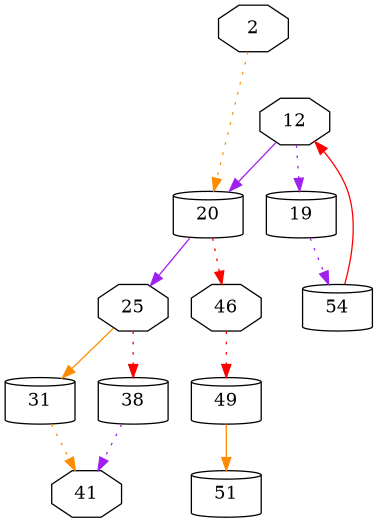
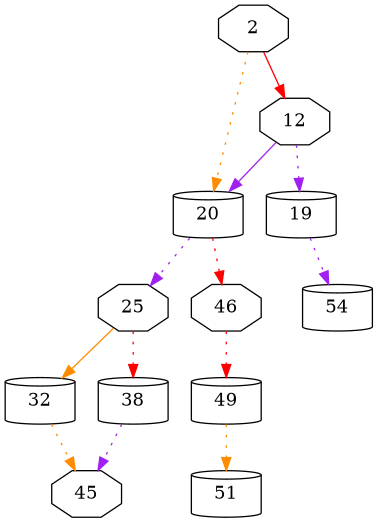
edge "54" -> "12": now "2" -> "12"
edge "20" -> "25": style solid -> dotted
node "31": label "31" -> "32"
edge "49" -> "51": style solid -> dotted
node "41": label "41" -> "45"
